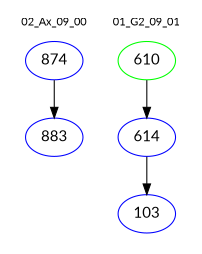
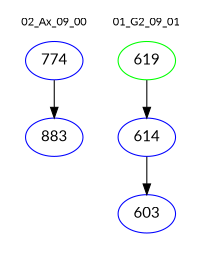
node "874": label "874" -> "774"
node "610": label "610" -> "619"
node "103": label "103" -> "603"
